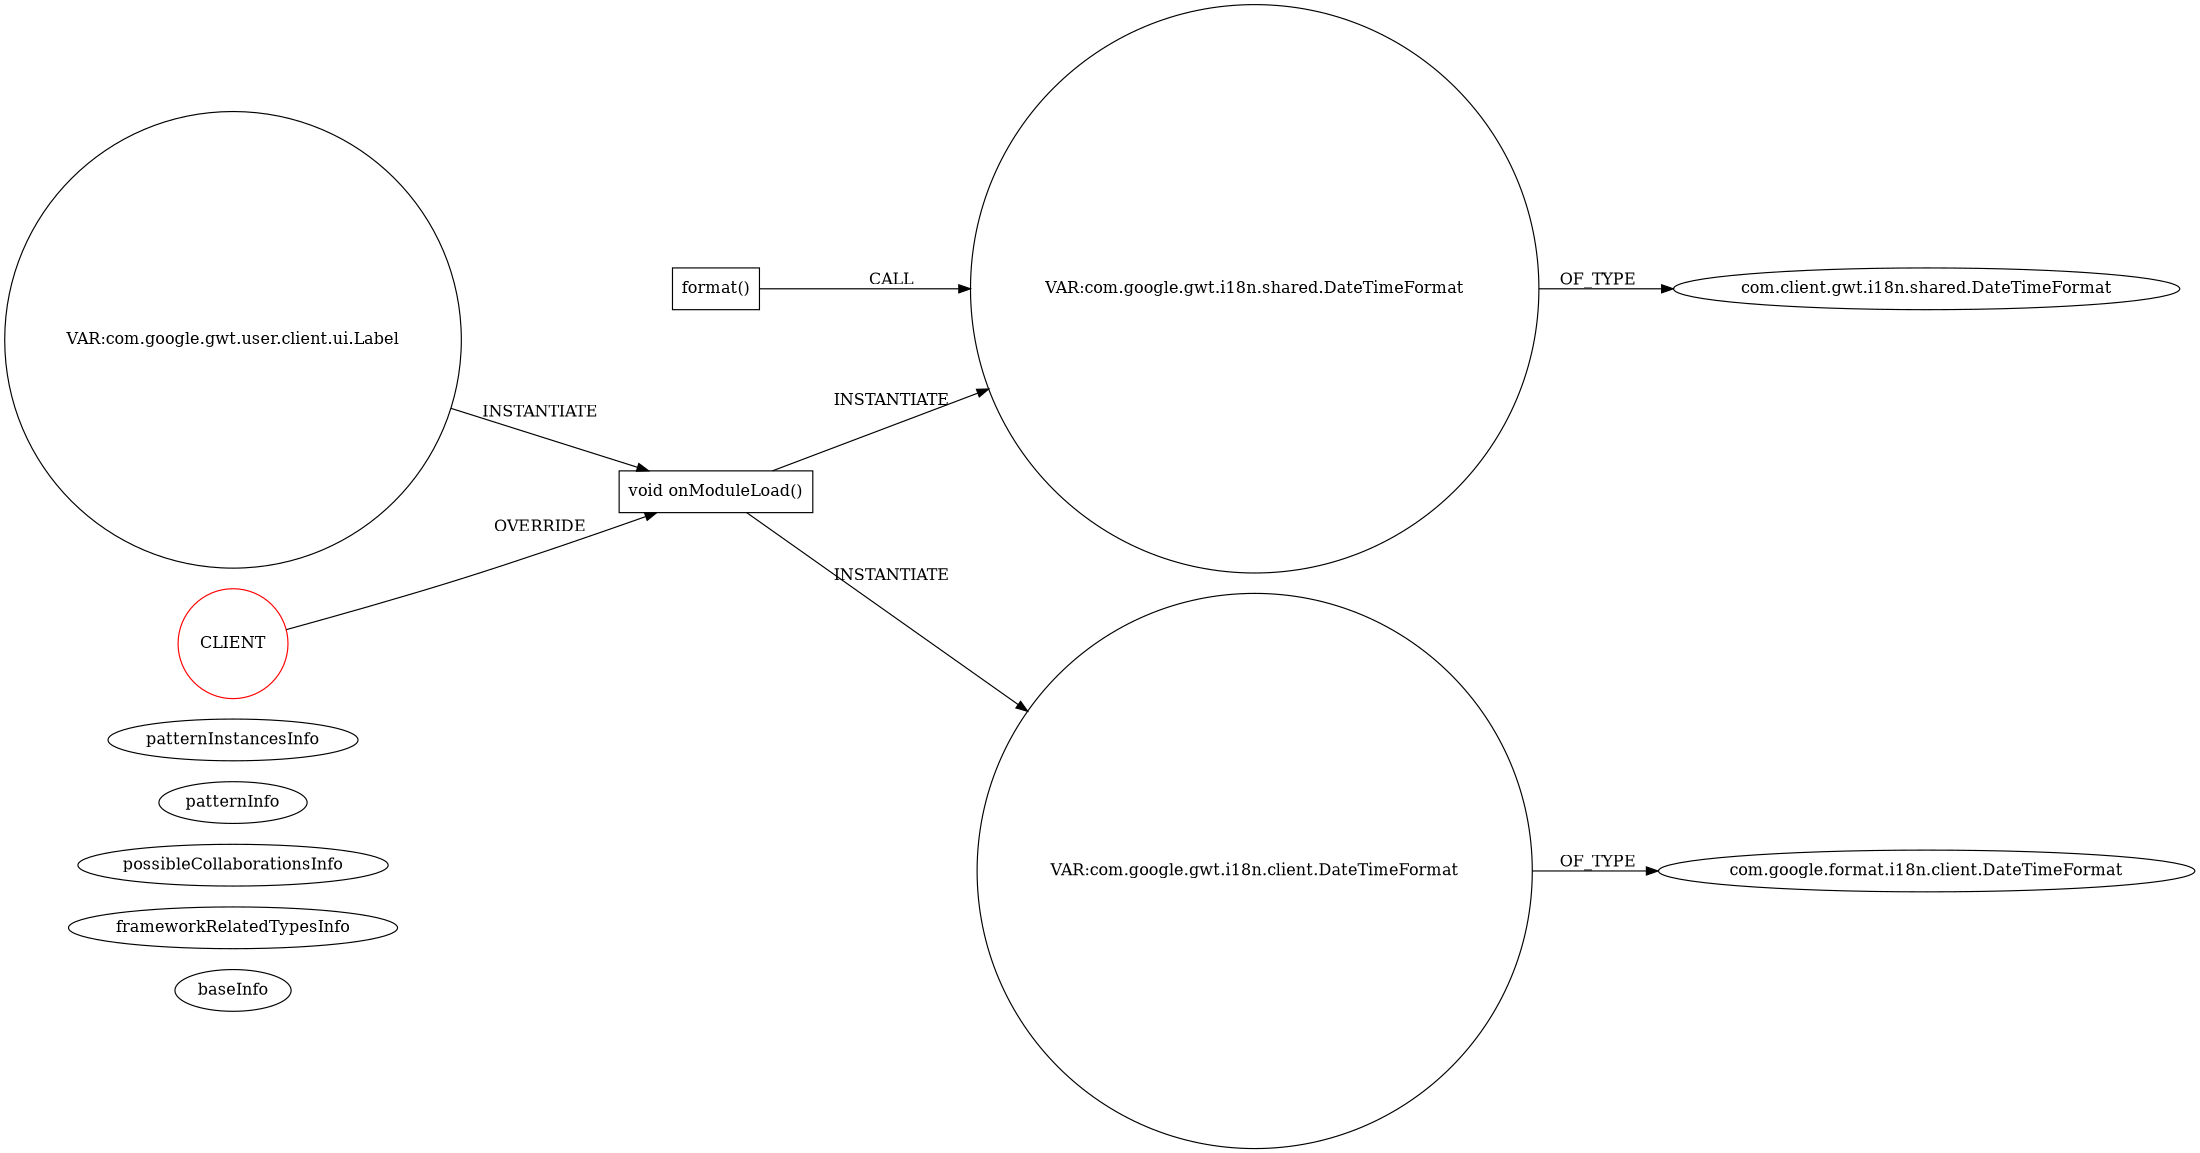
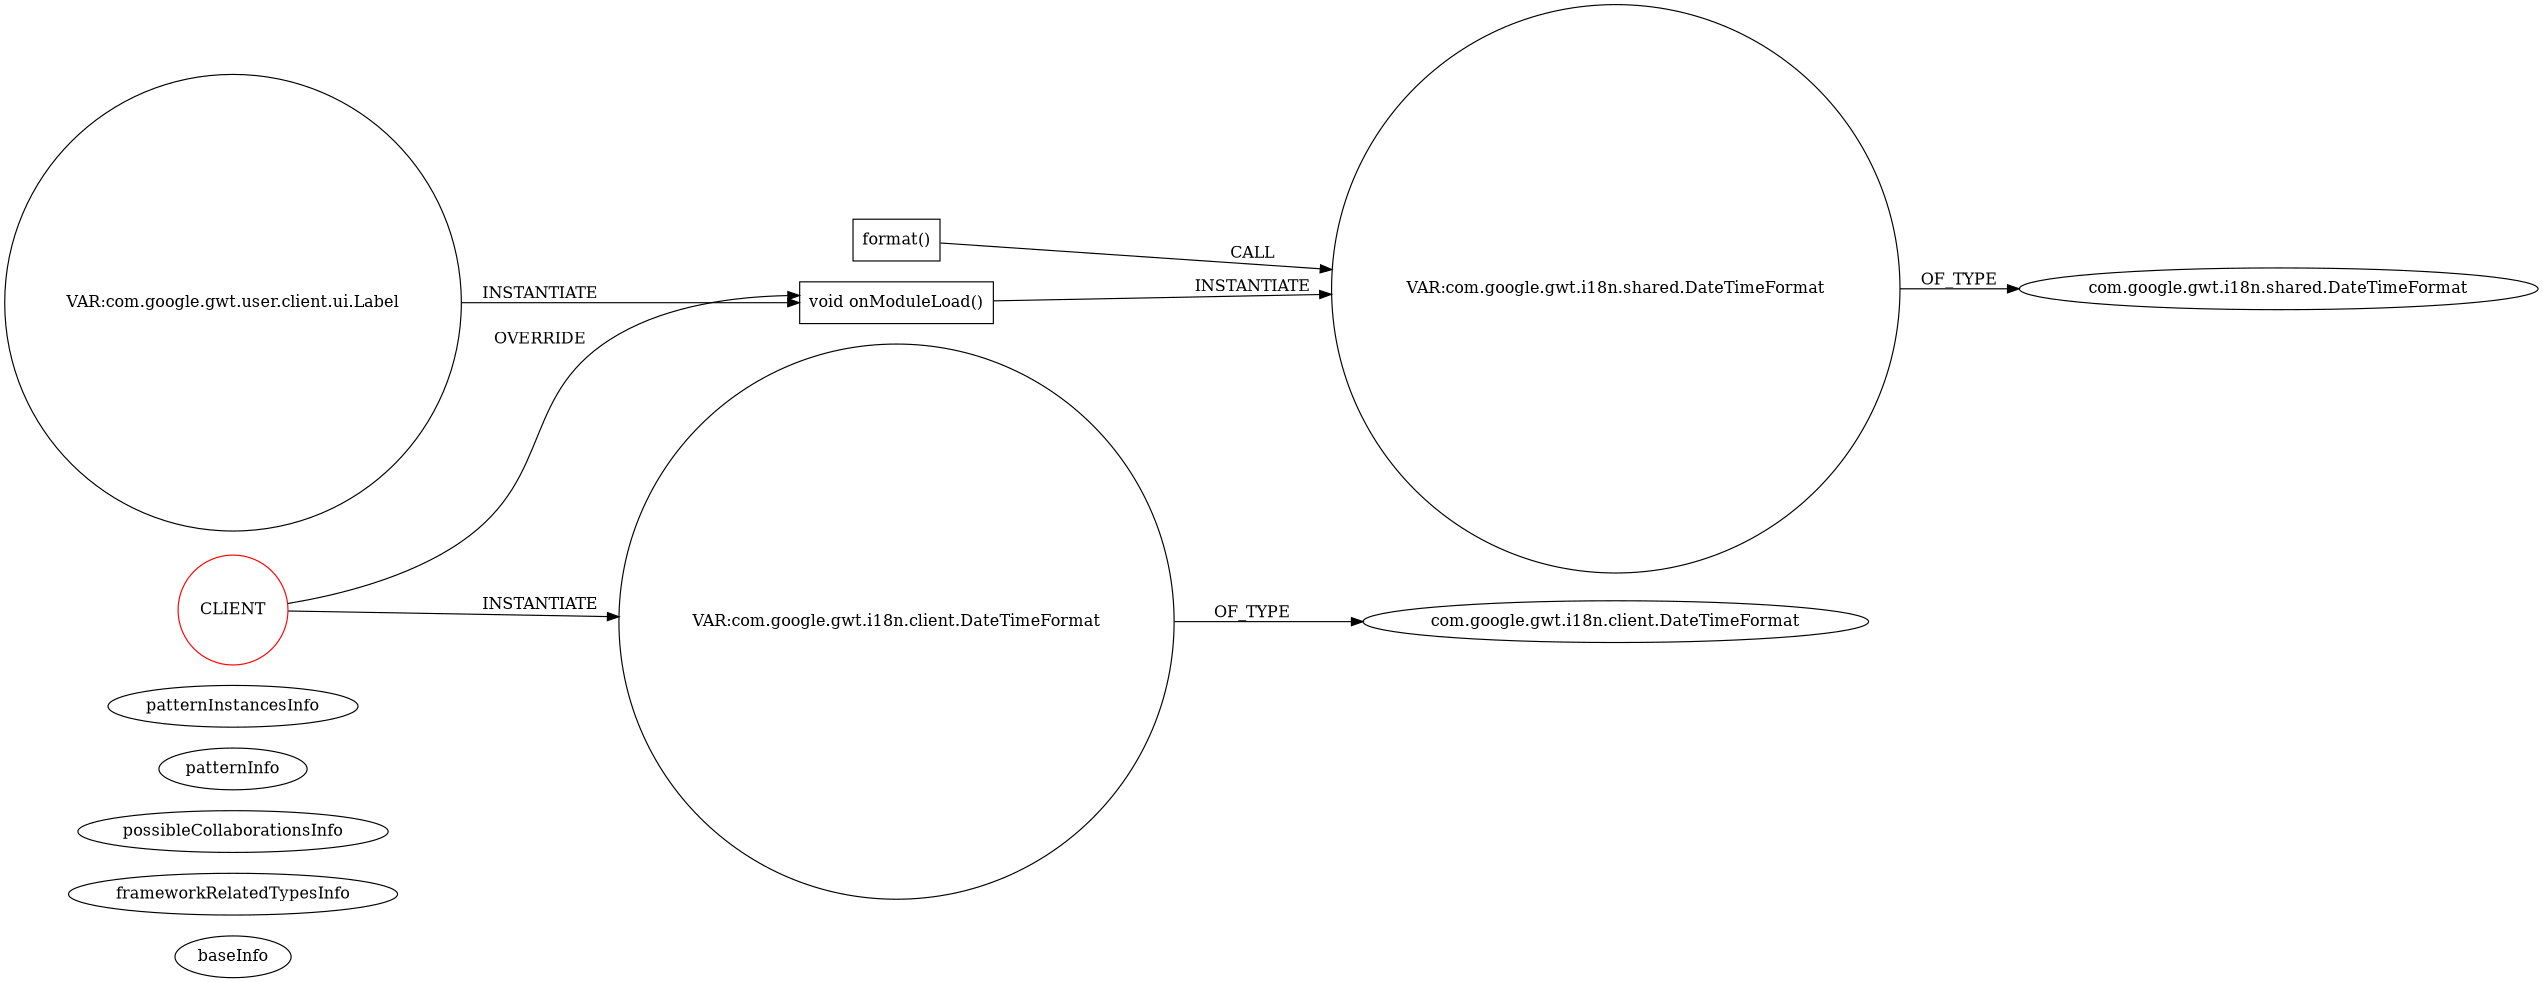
node "com.client.gwt.i18n.shared.DateTimeFormat": label "com.client.gwt.i18n.shared.DateTimeFormat" -> "com.google.gwt.i18n.shared.DateTimeFormat"
edge "void onModuleLoad()" -> "VAR:com.google.gwt.i18n.client.DateTimeFormat": now "CLIENT" -> "VAR:com.google.gwt.i18n.client.DateTimeFormat"
node "com.google.format.i18n.client.DateTimeFormat": label "com.google.format.i18n.client.DateTimeFormat" -> "com.google.gwt.i18n.client.DateTimeFormat"
